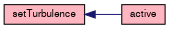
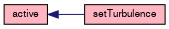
edge "active" -> "setTurbulence": reversed
